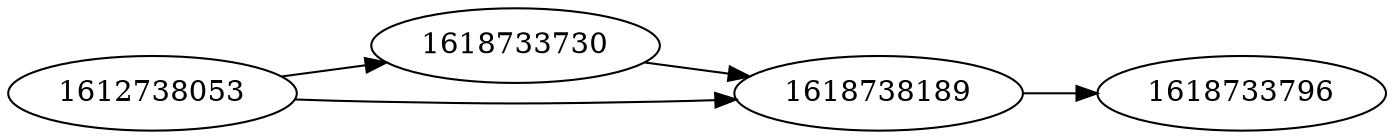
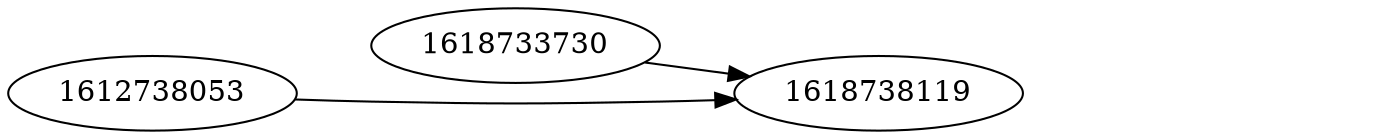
edge "1612738053" -> "1618733730": removed
node "1618738189": label "1618738189" -> "1618738119"
node "1618733796": removed
